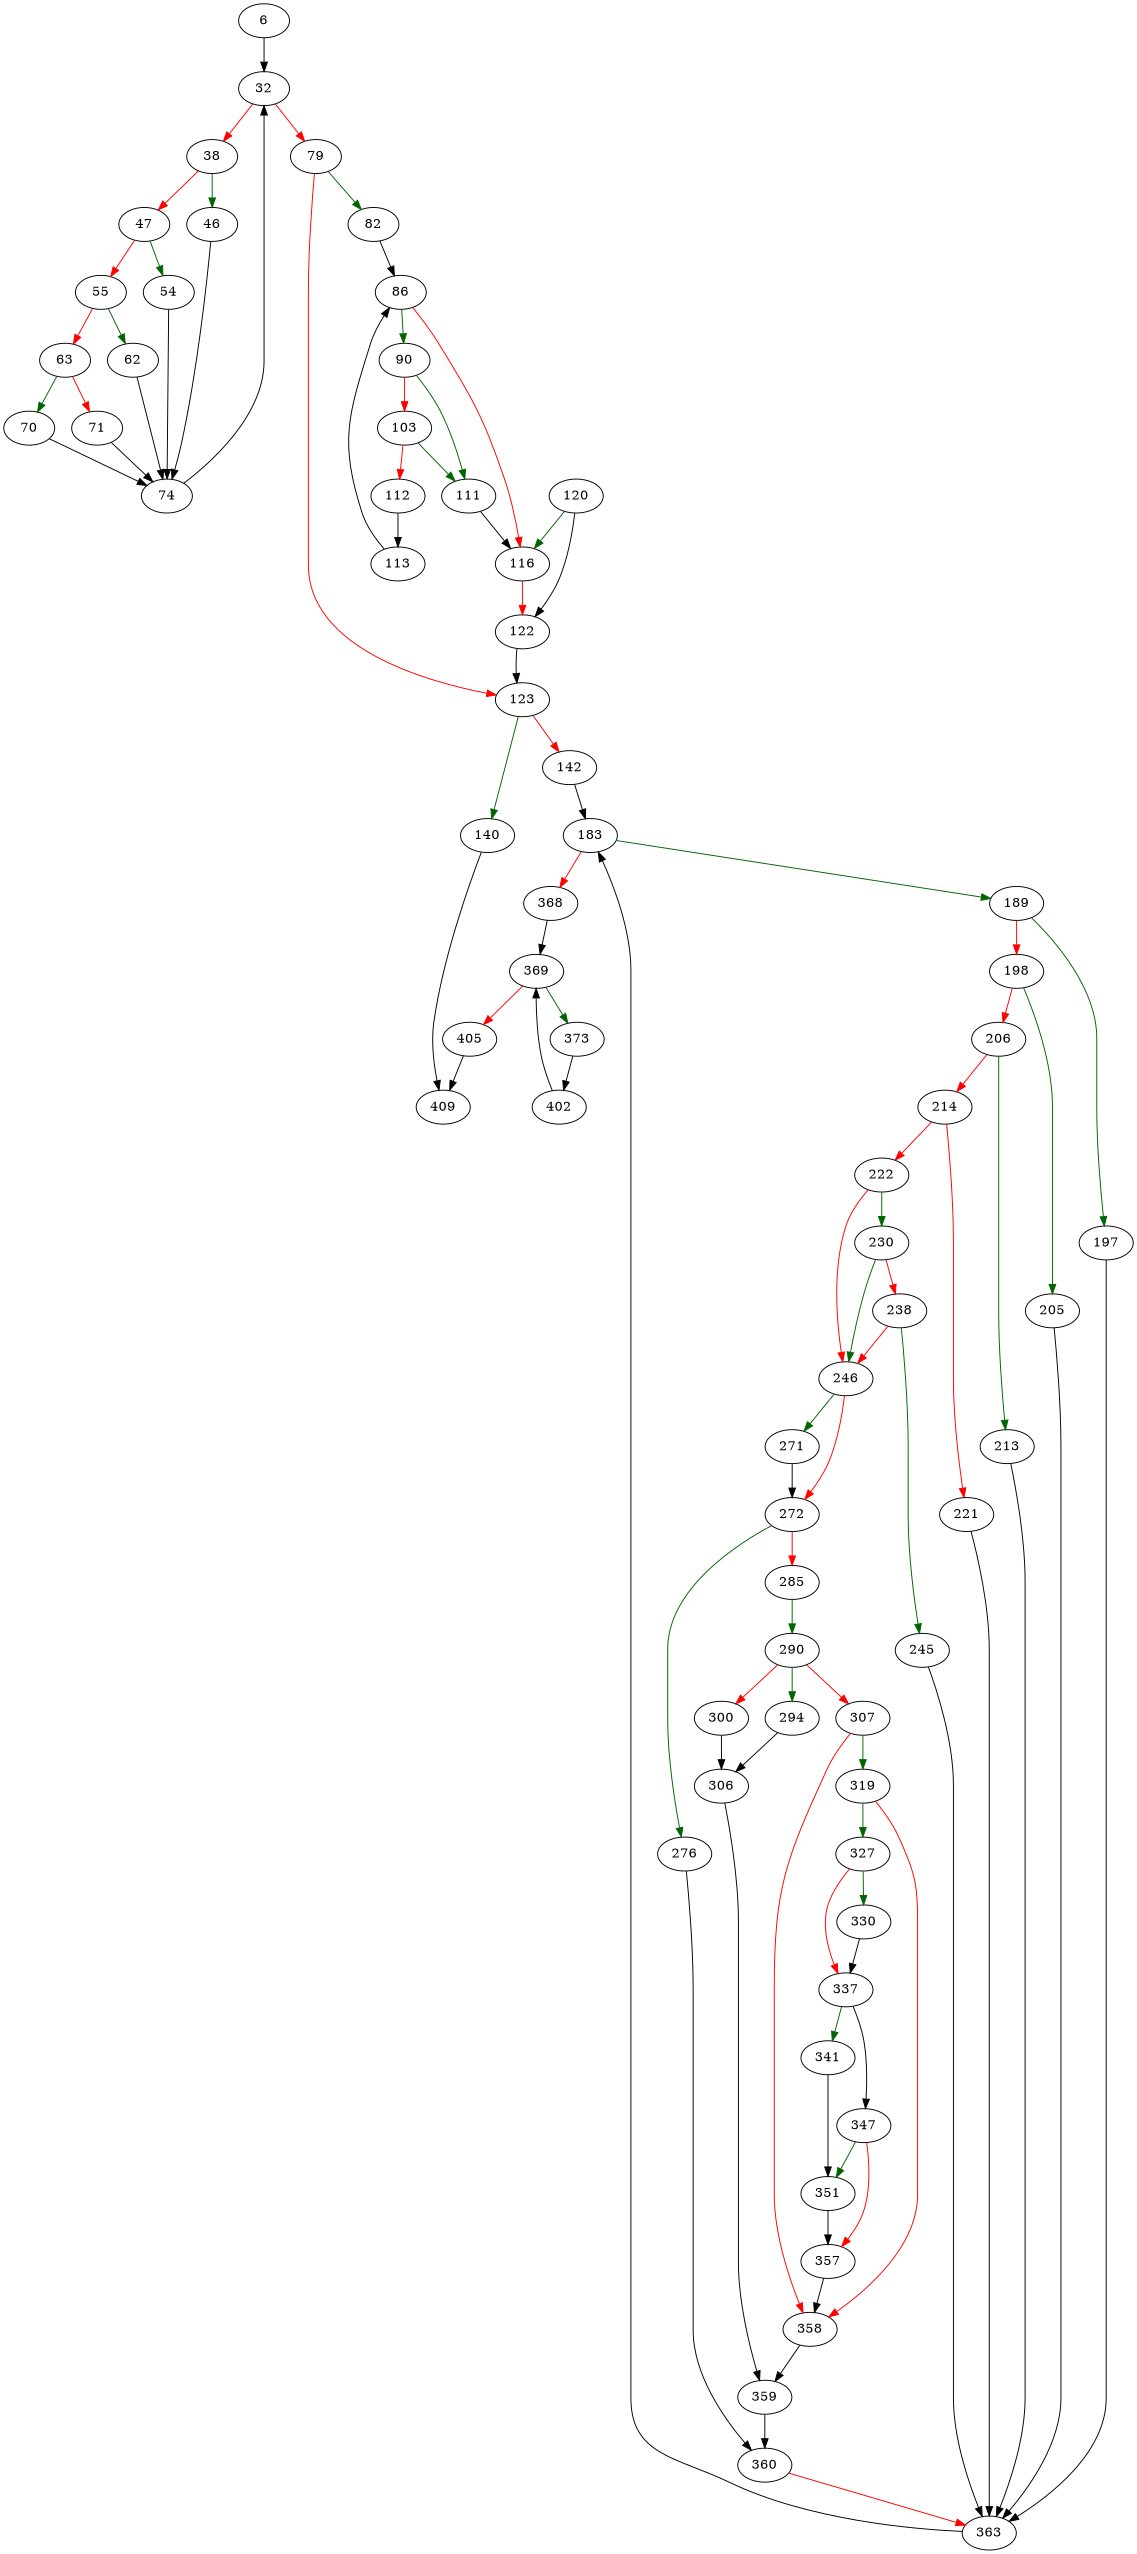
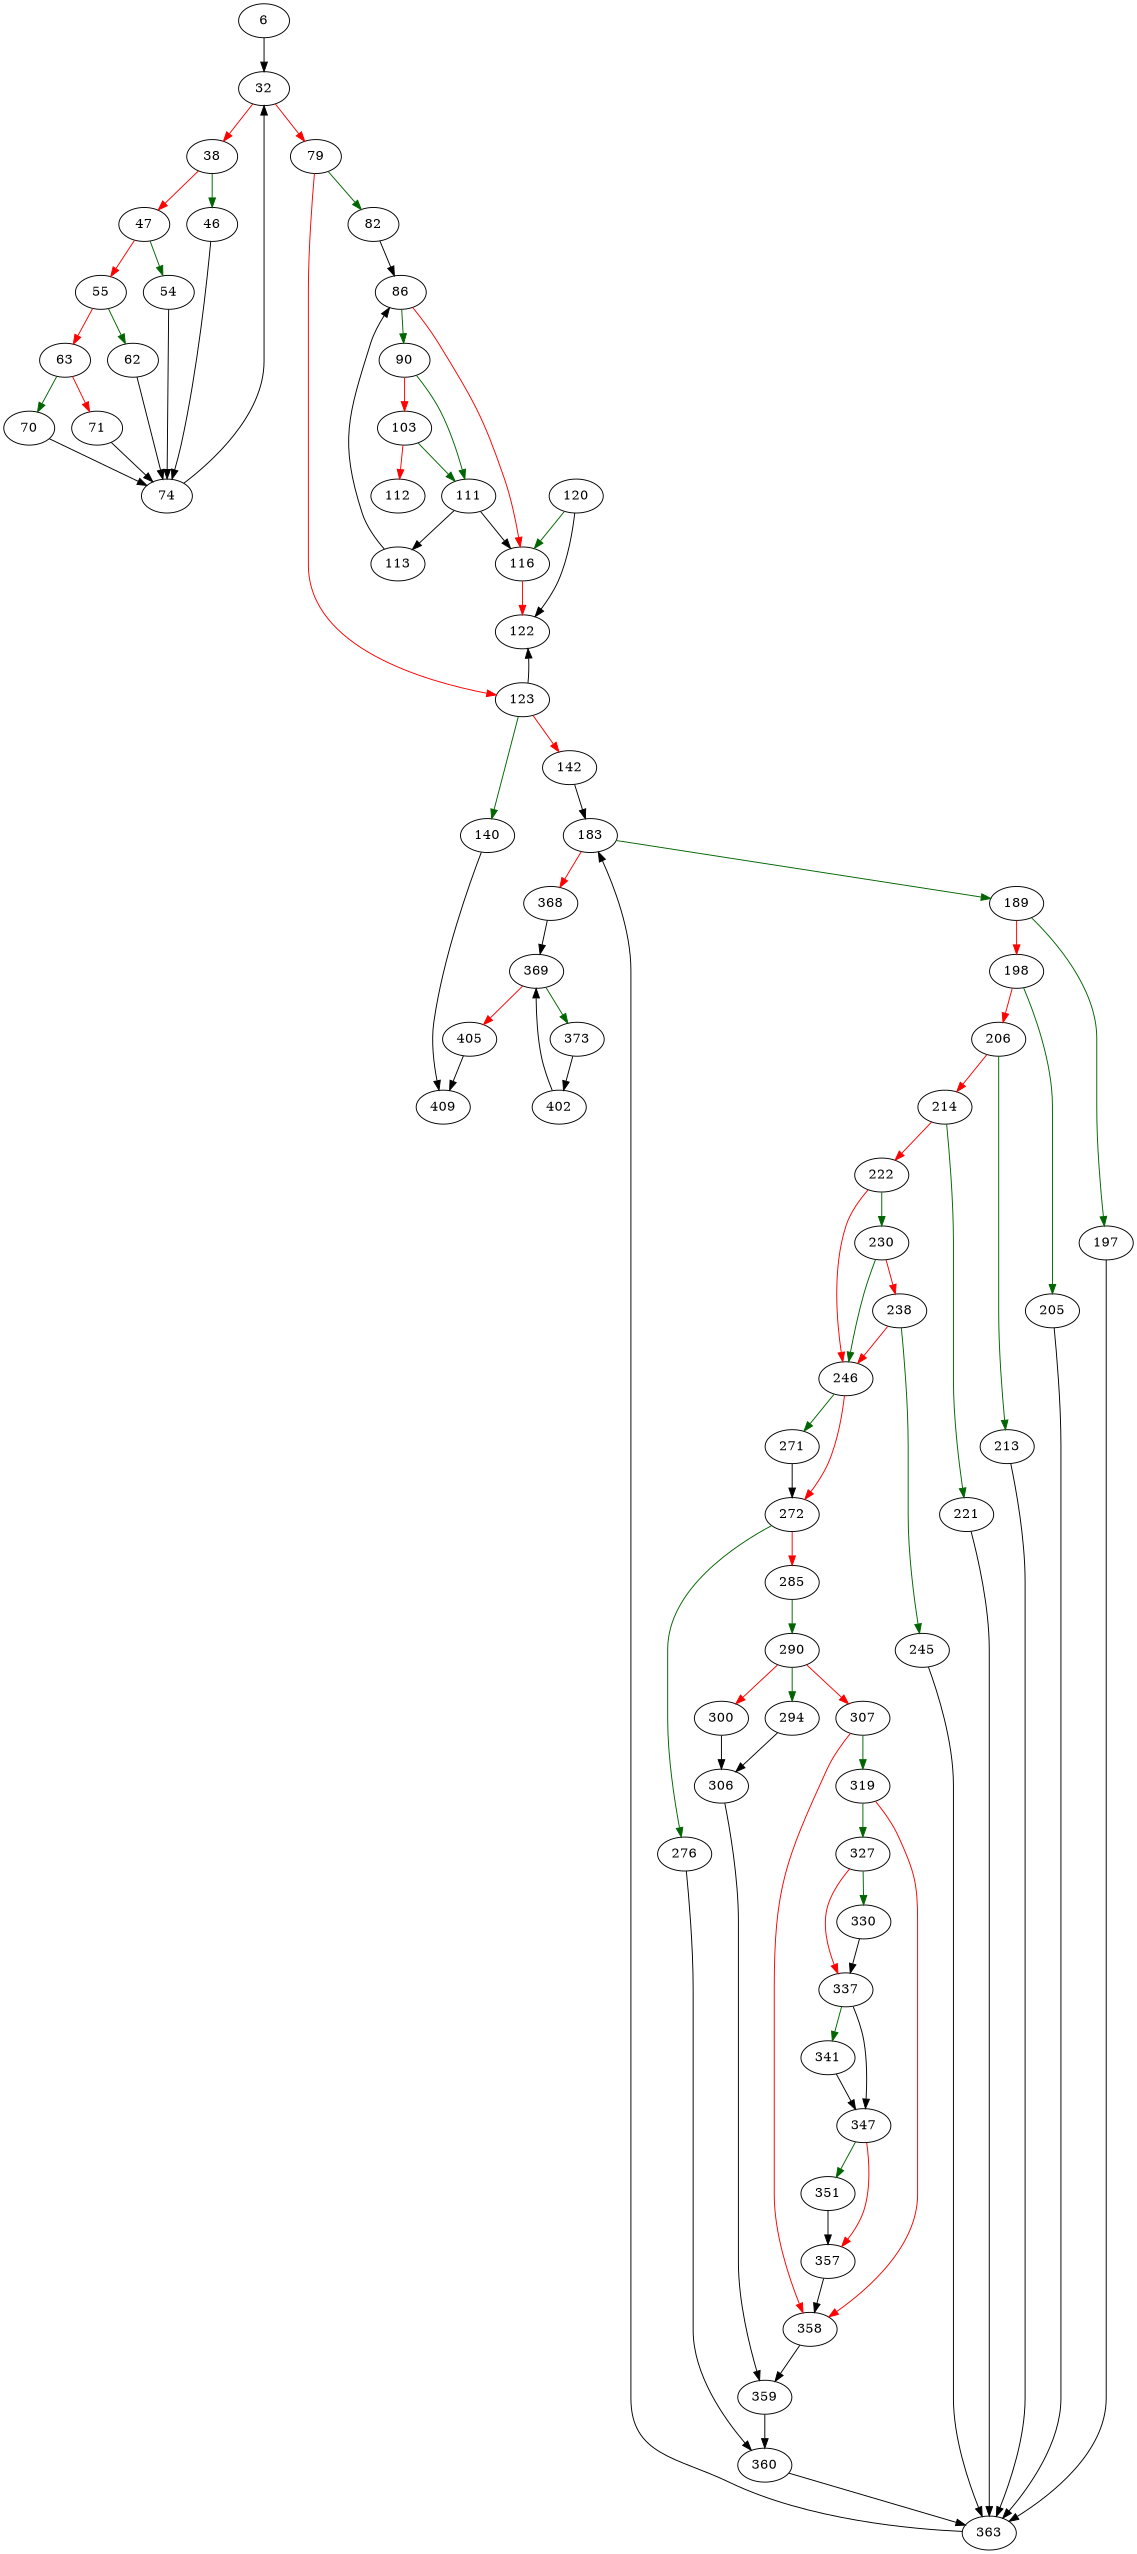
edge "112" -> "113": now "111" -> "113"
edge "122" -> "123": reversed
edge "214" -> "221": color red -> darkgreen
edge "341" -> "351": now "341" -> "347"
edge "360" -> "363": color red -> black
